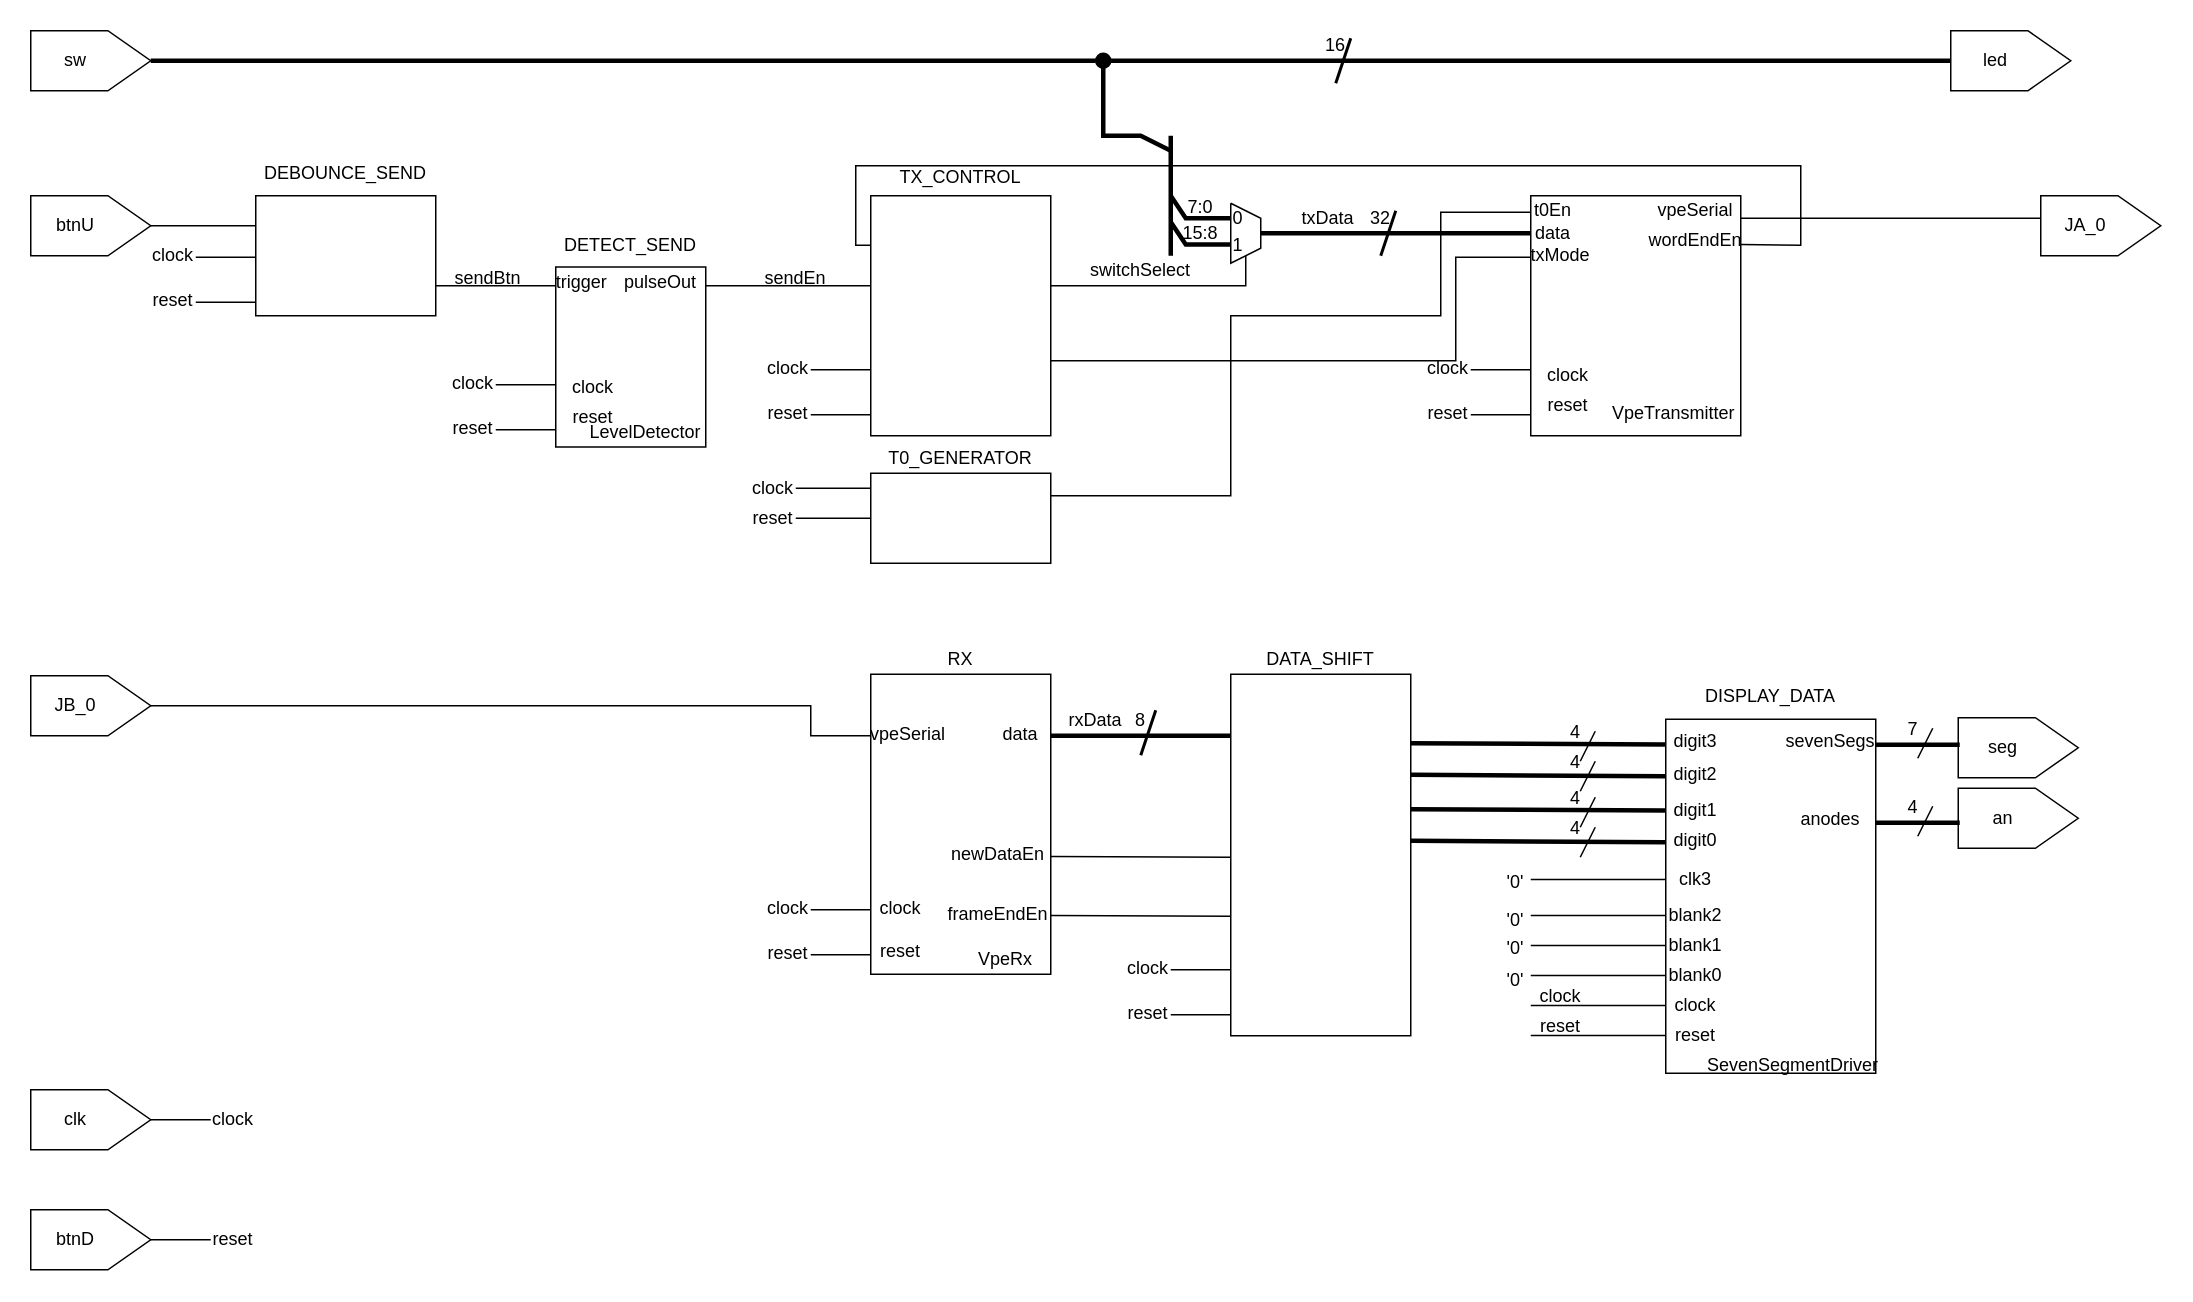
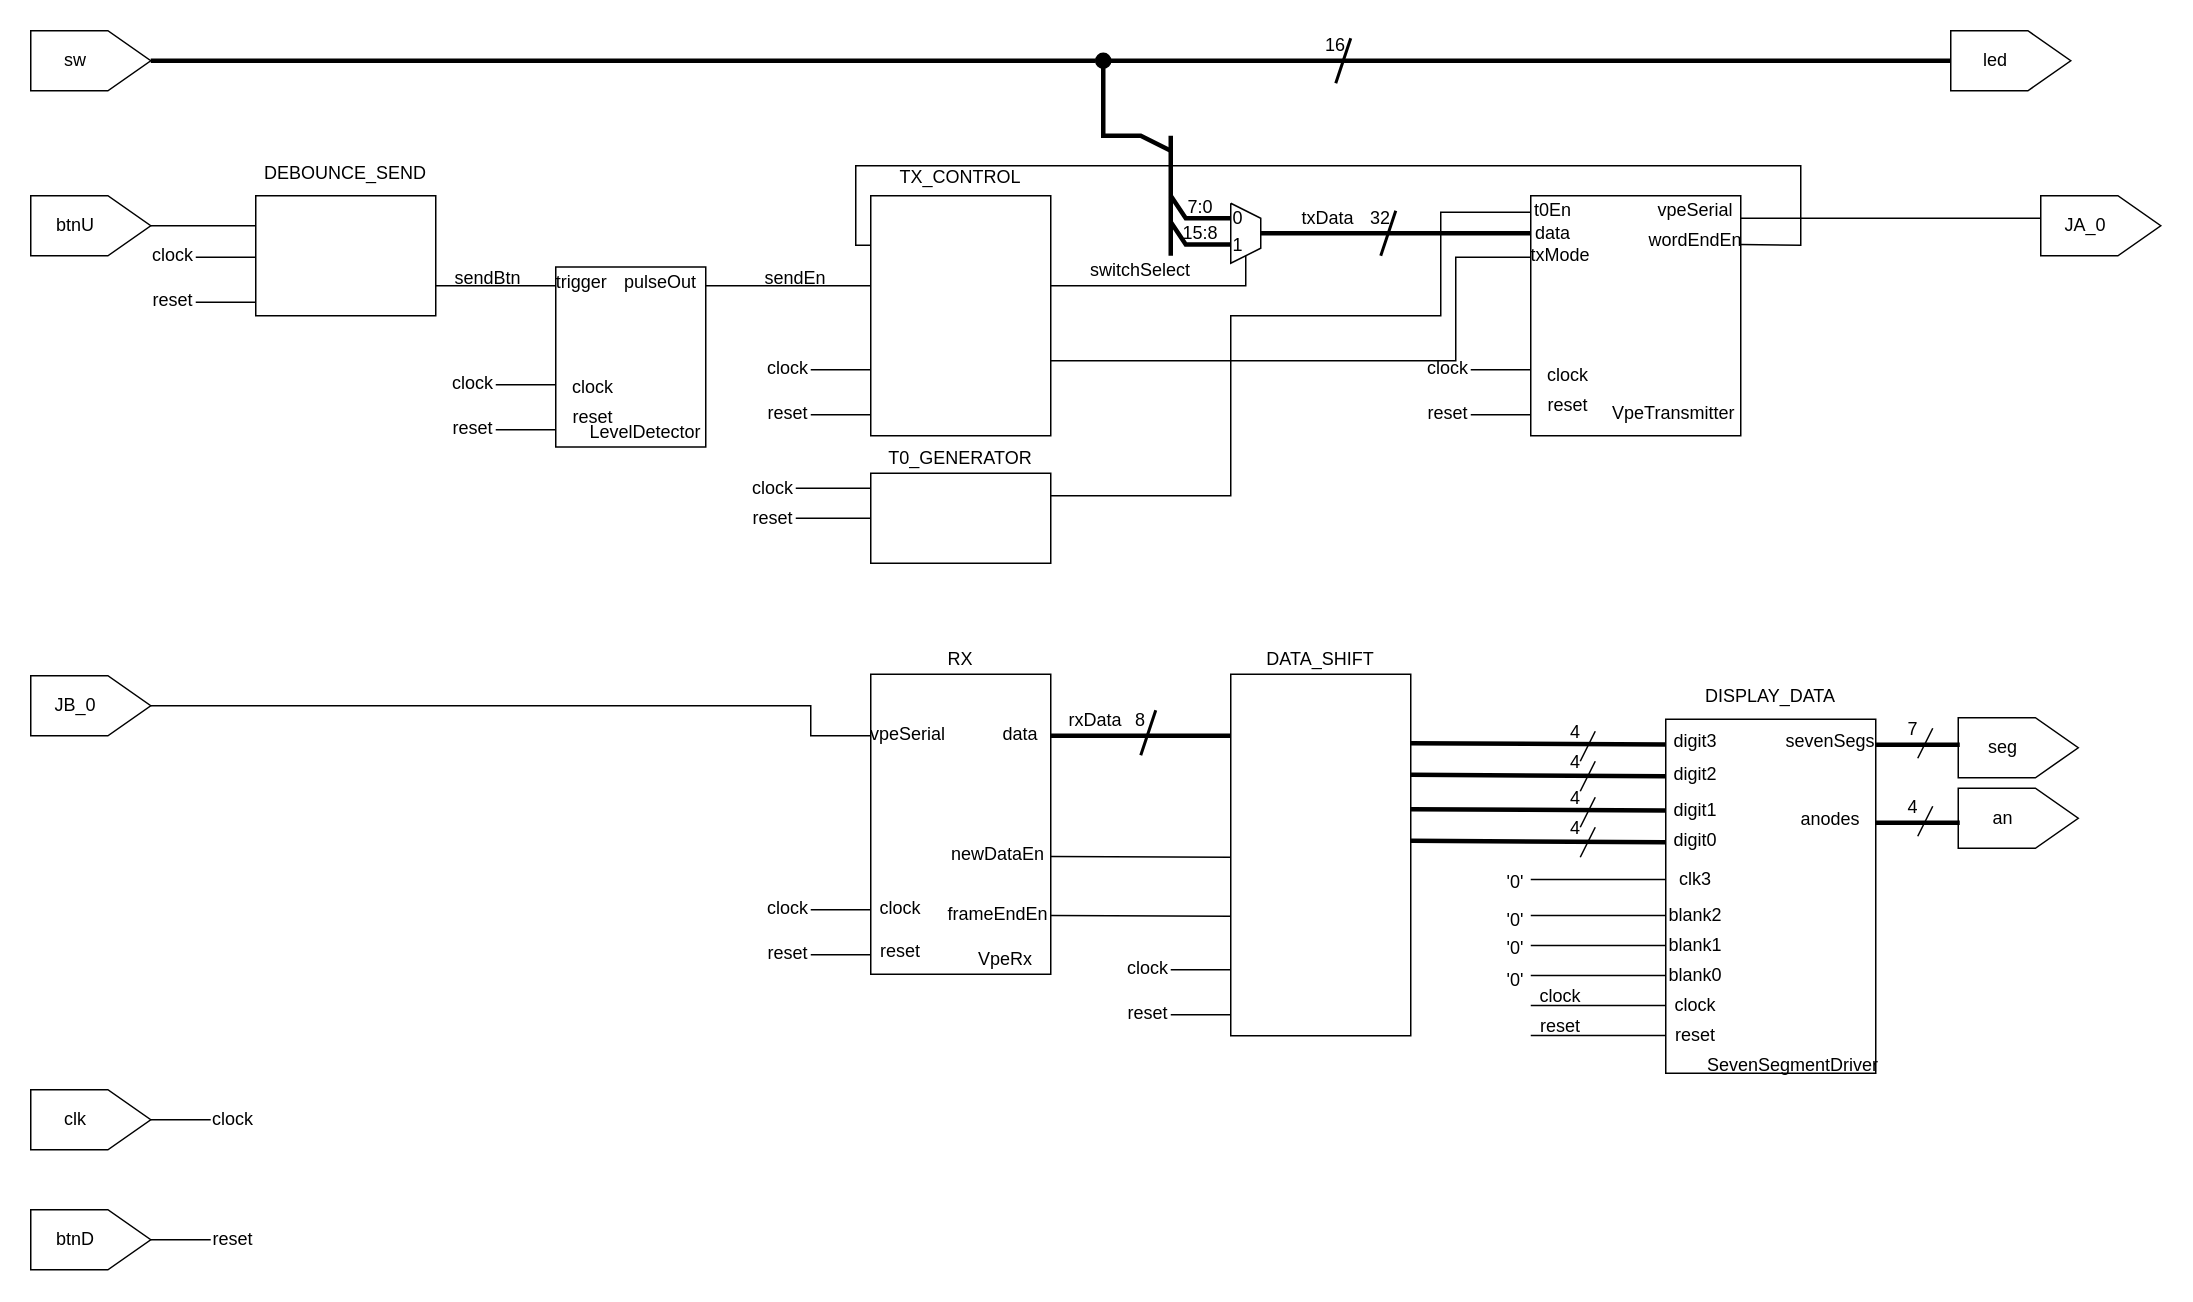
node "DETECT_SEND": removed
